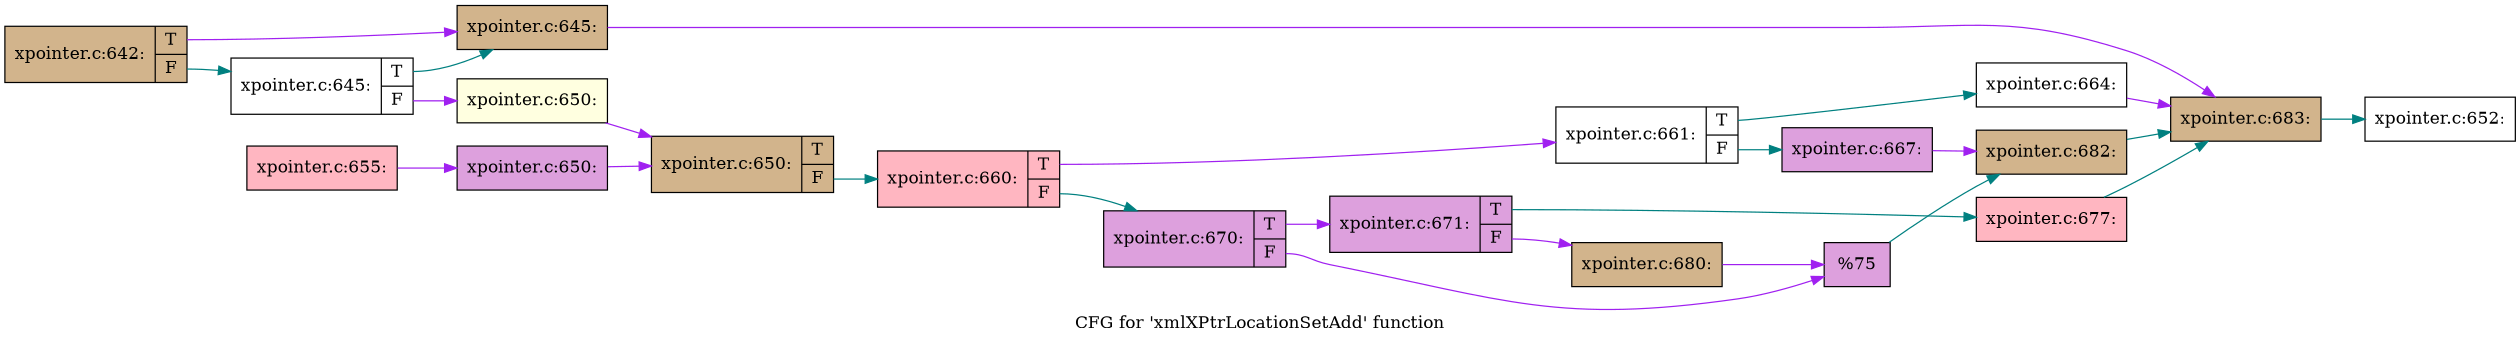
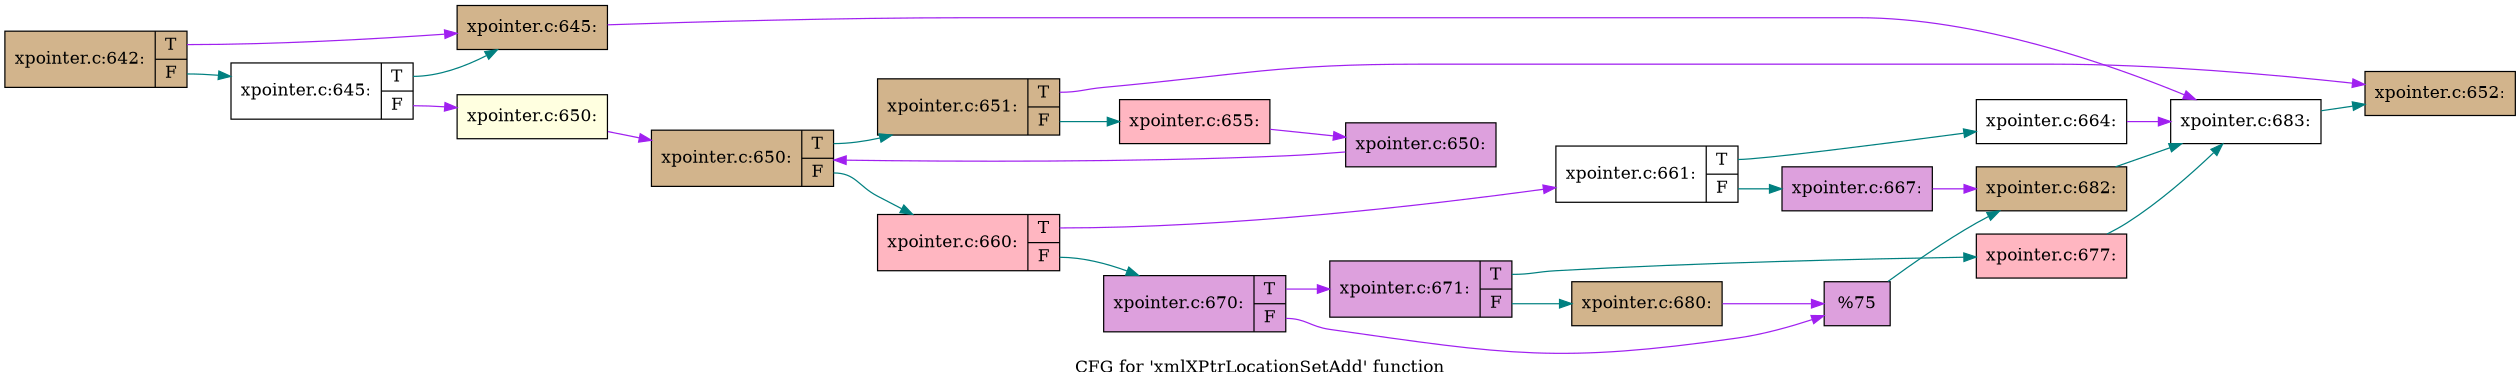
node "xpointer.c:651:": added
node "xpointer.c:683:": fillcolor tan -> white
node "xpointer.c:652:": fillcolor white -> tan
edge "xpointer.c:671:" -> "xpointer.c:680:": color purple -> teal
